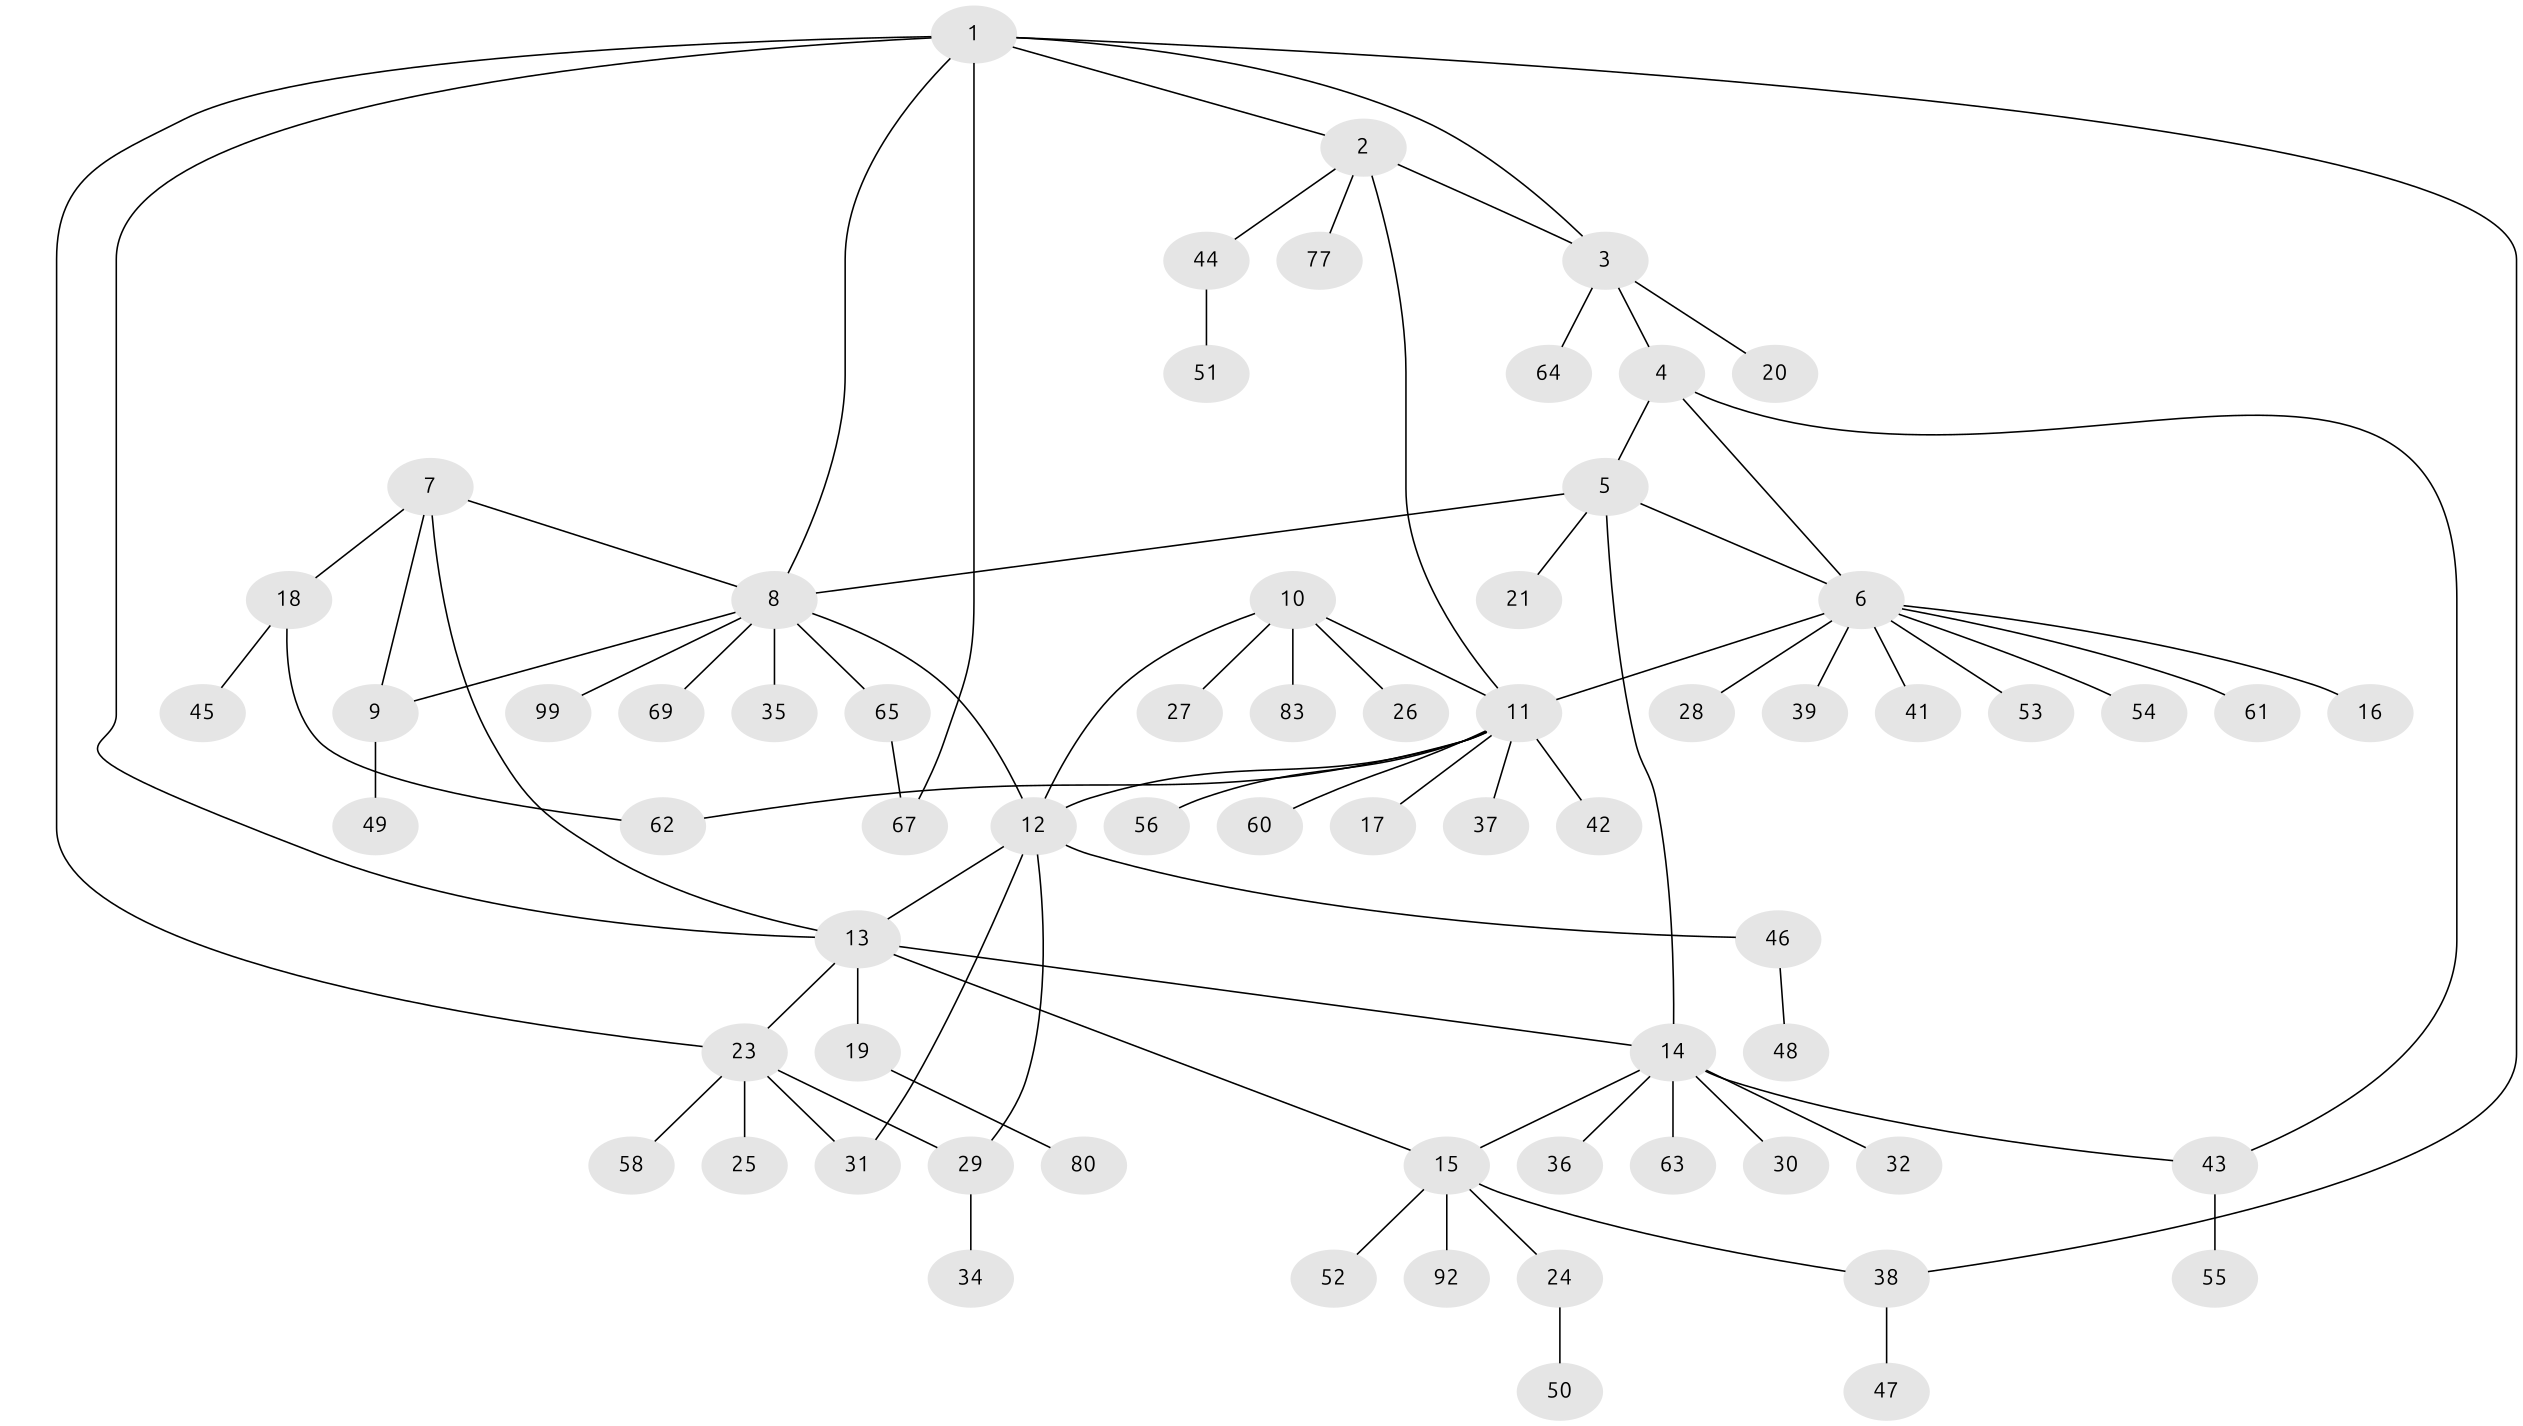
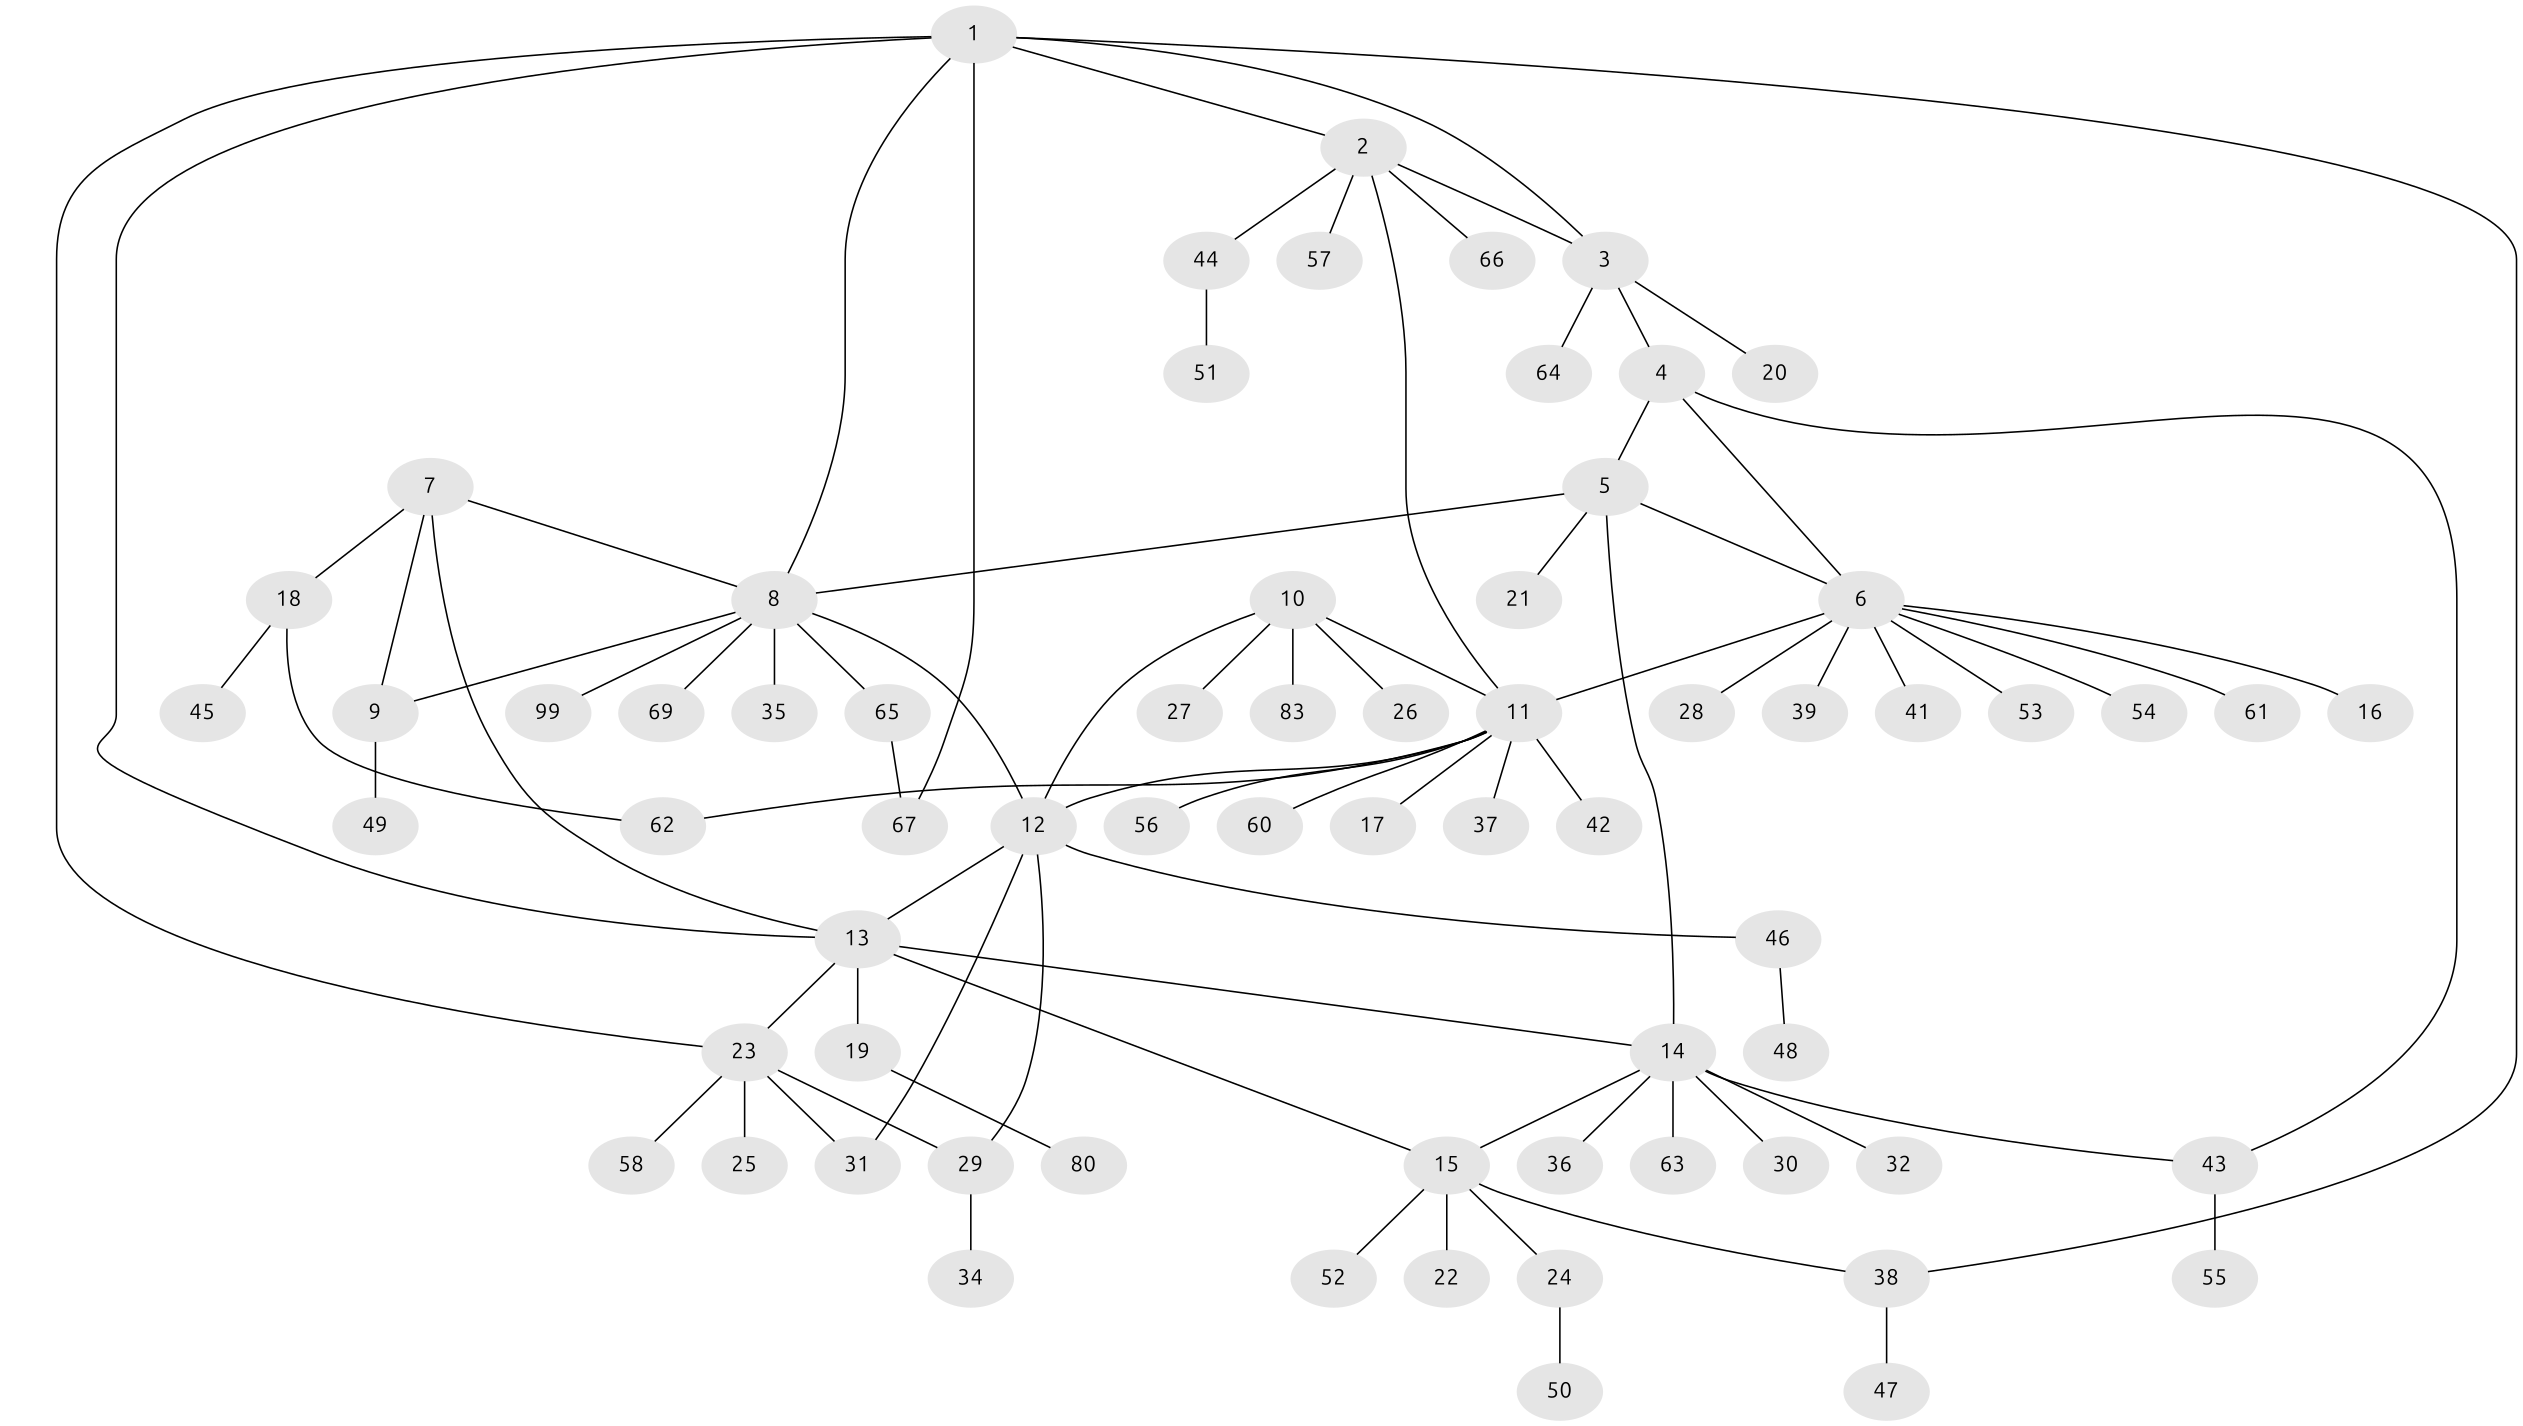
node "77": label "77" -> "57"
node "66": added
node "92": label "92" -> "22"
